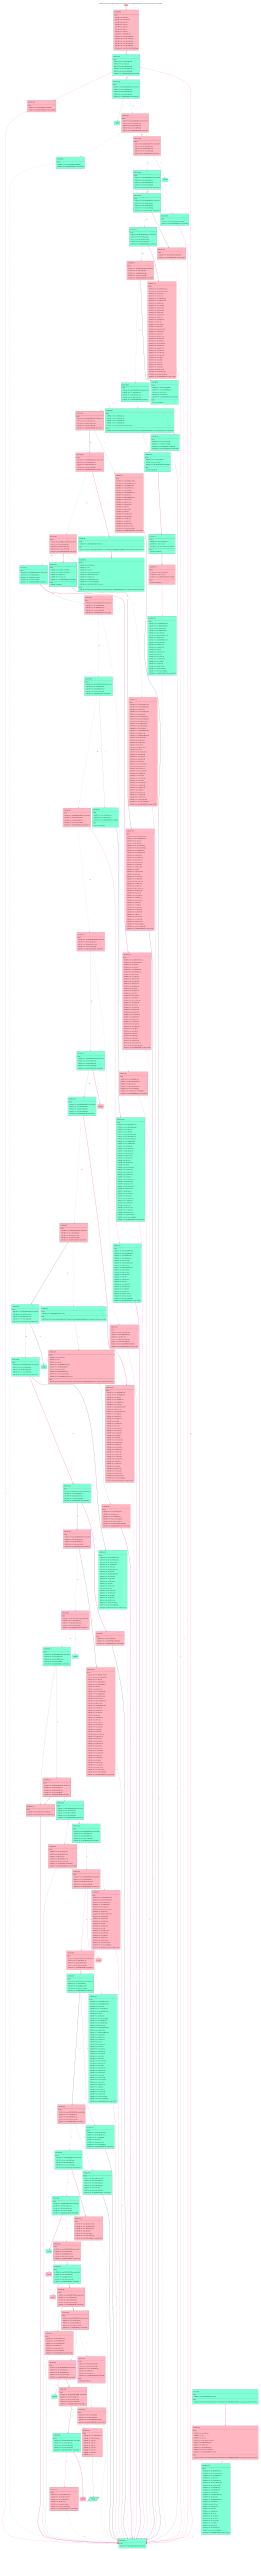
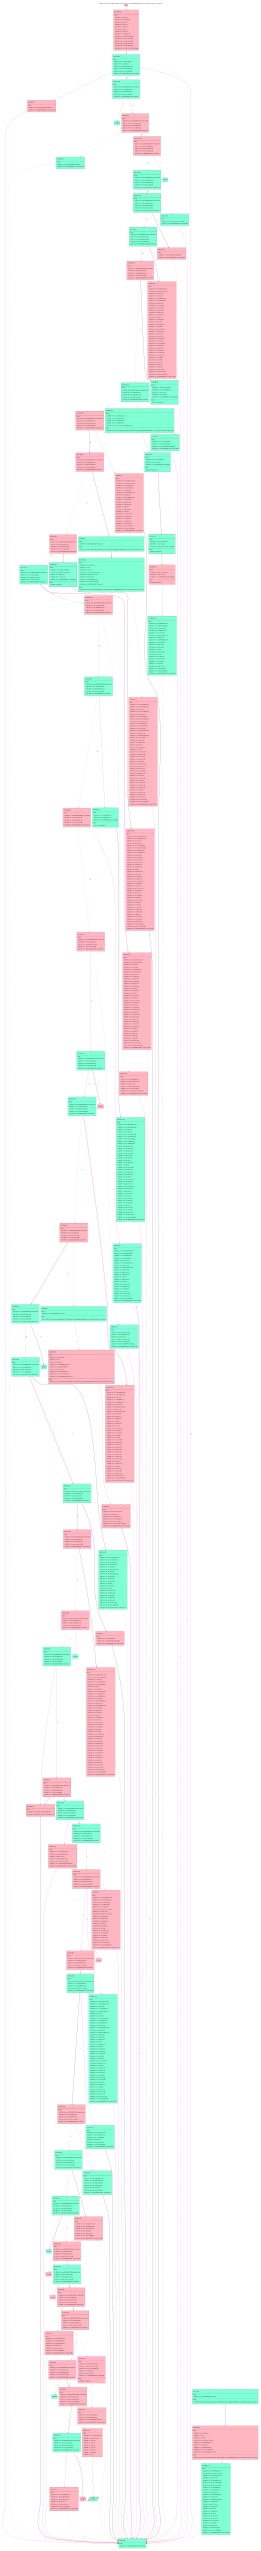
node "0x402367 [34]": fillcolor lightpink -> aquamarine
